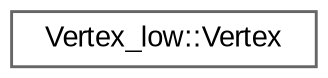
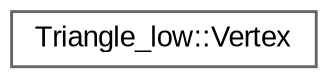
node "Vertex_low::Vertex": label "Vertex_low::Vertex" -> "Triangle_low::Vertex"
